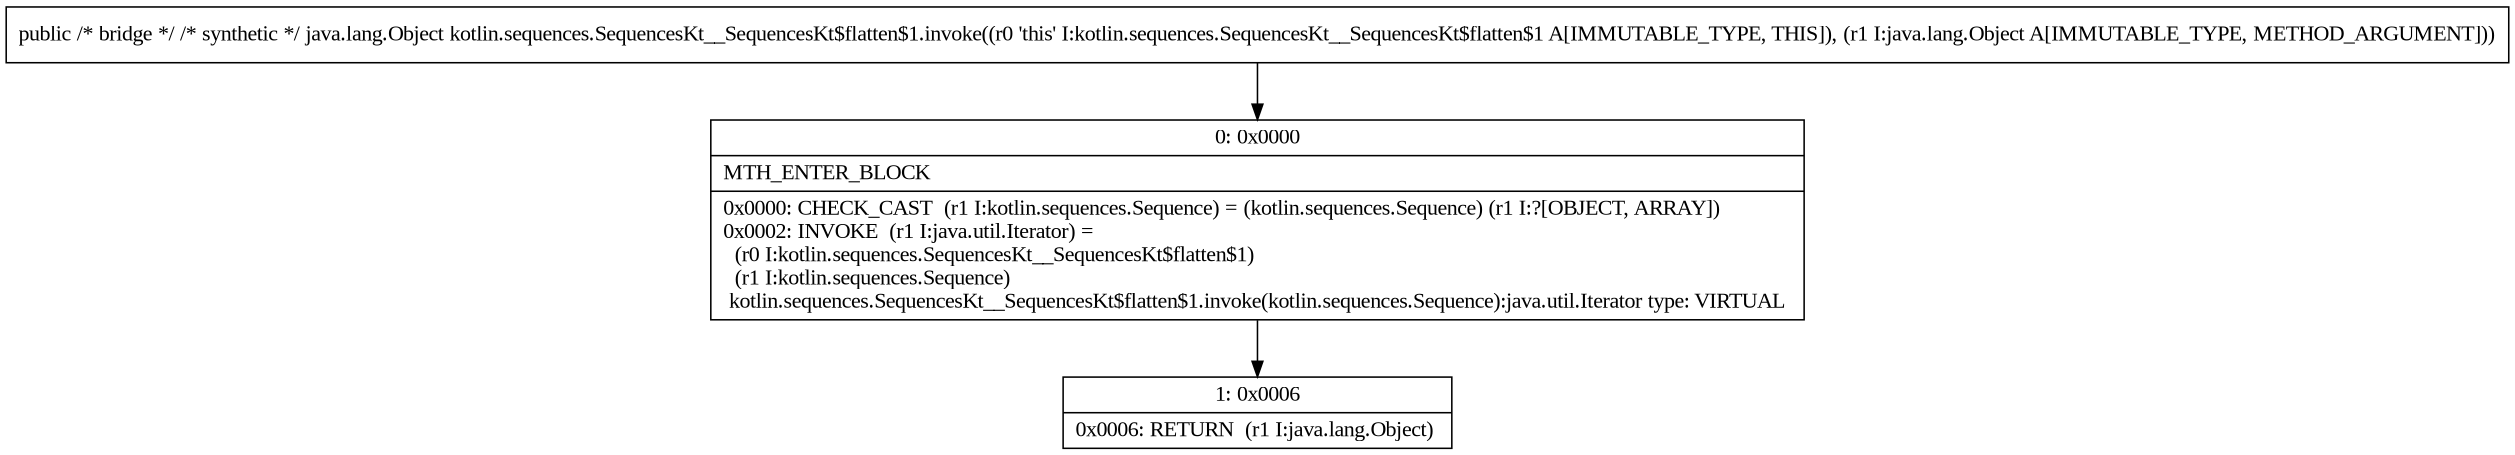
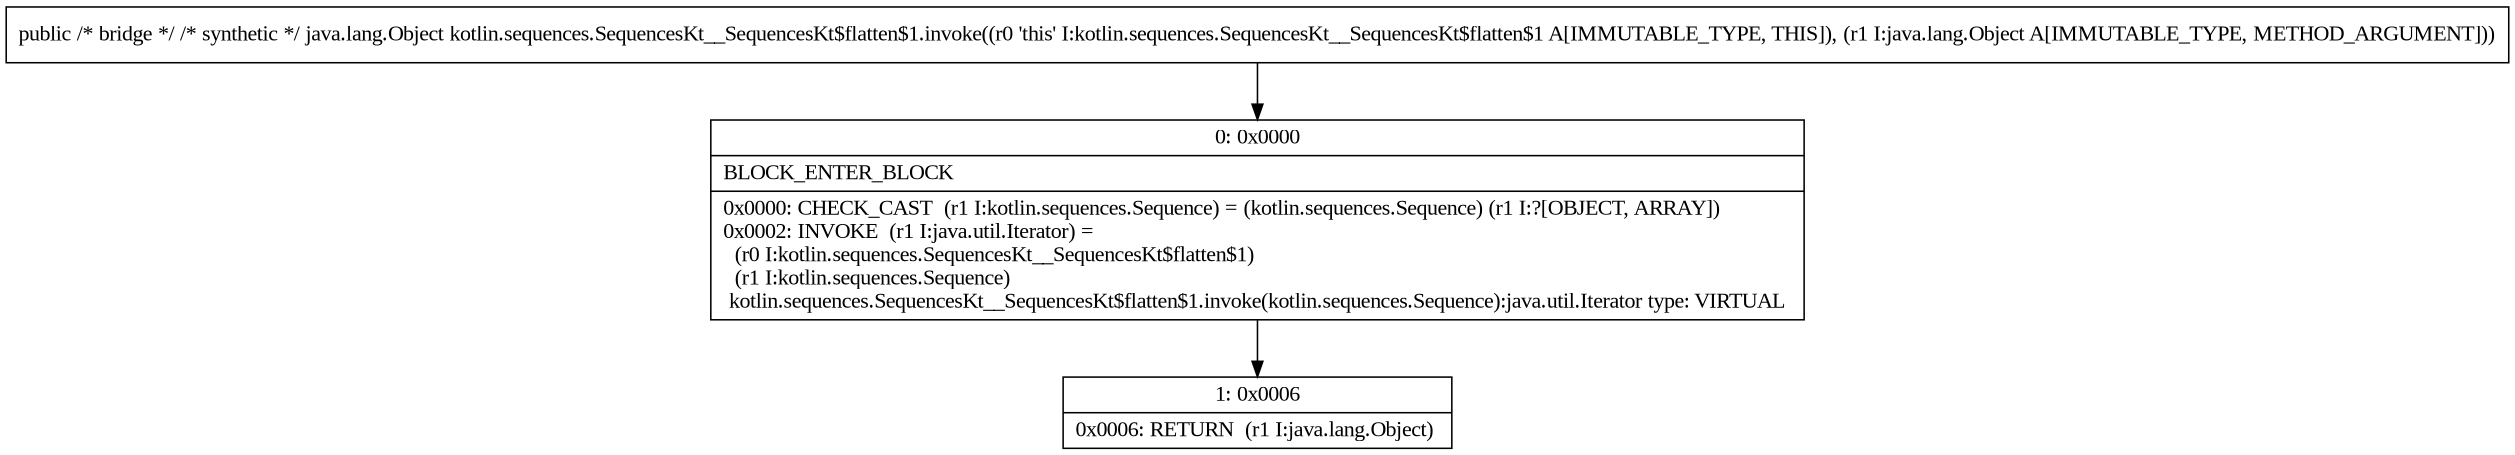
node "0: 0x0000": text "MTH_ENTER_BLOCK" -> "BLOCK_ENTER_BLOCK"
